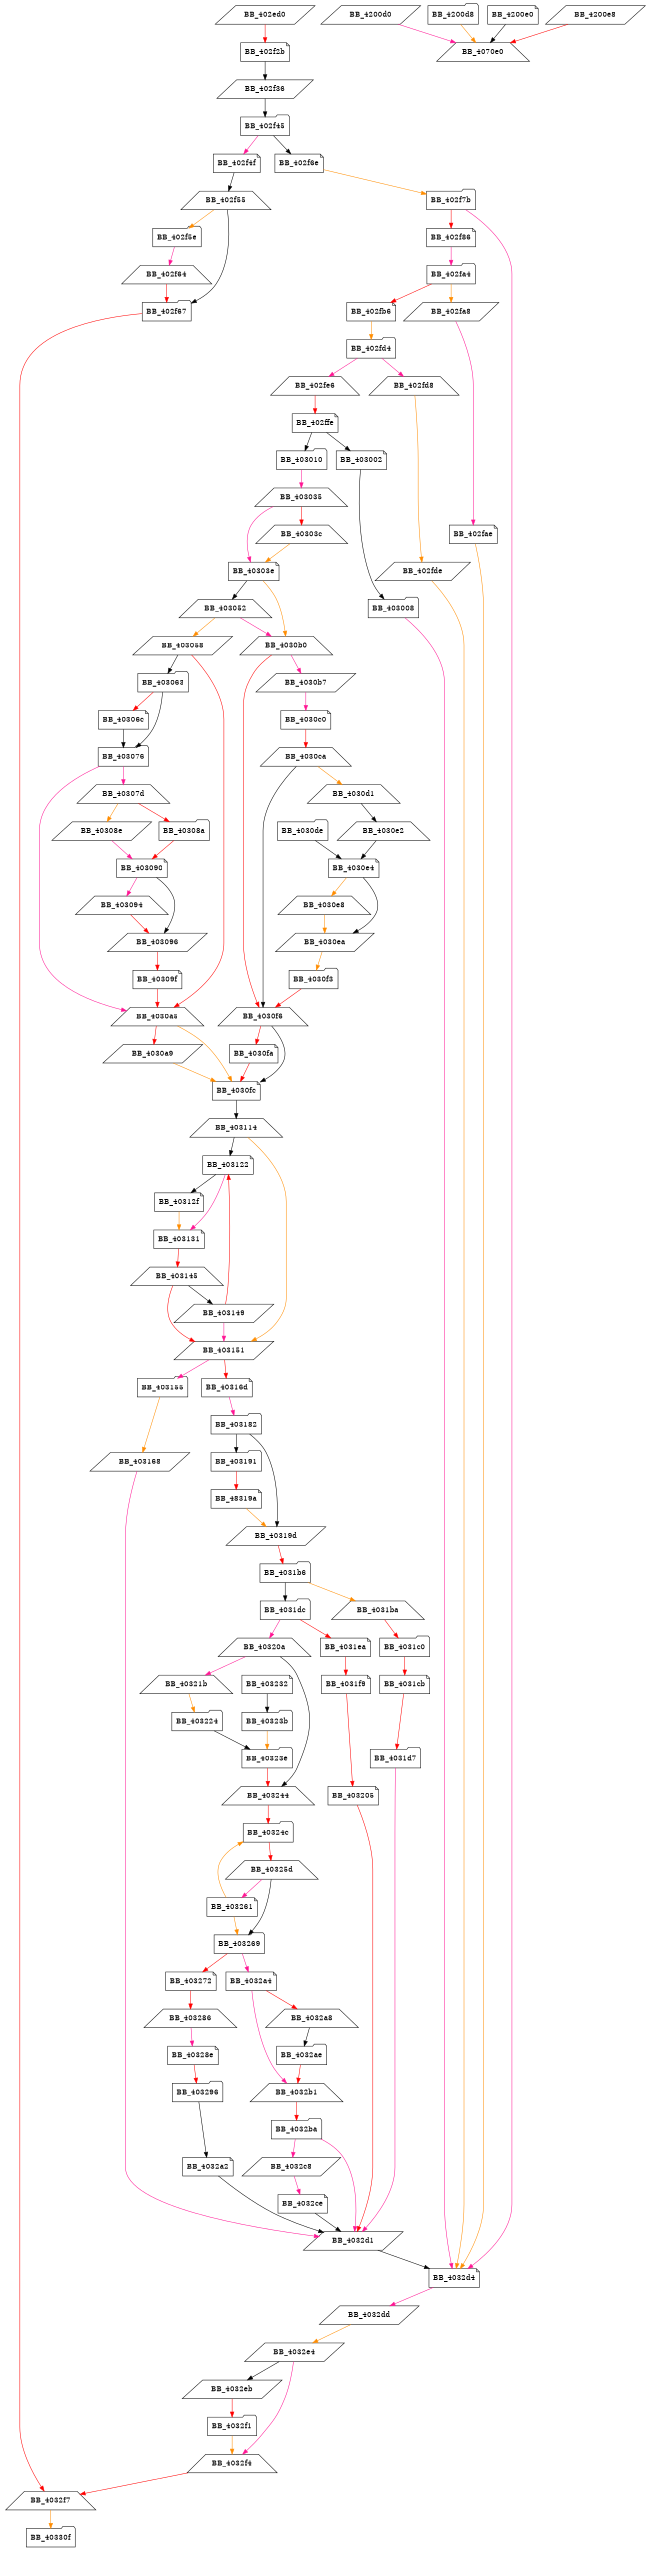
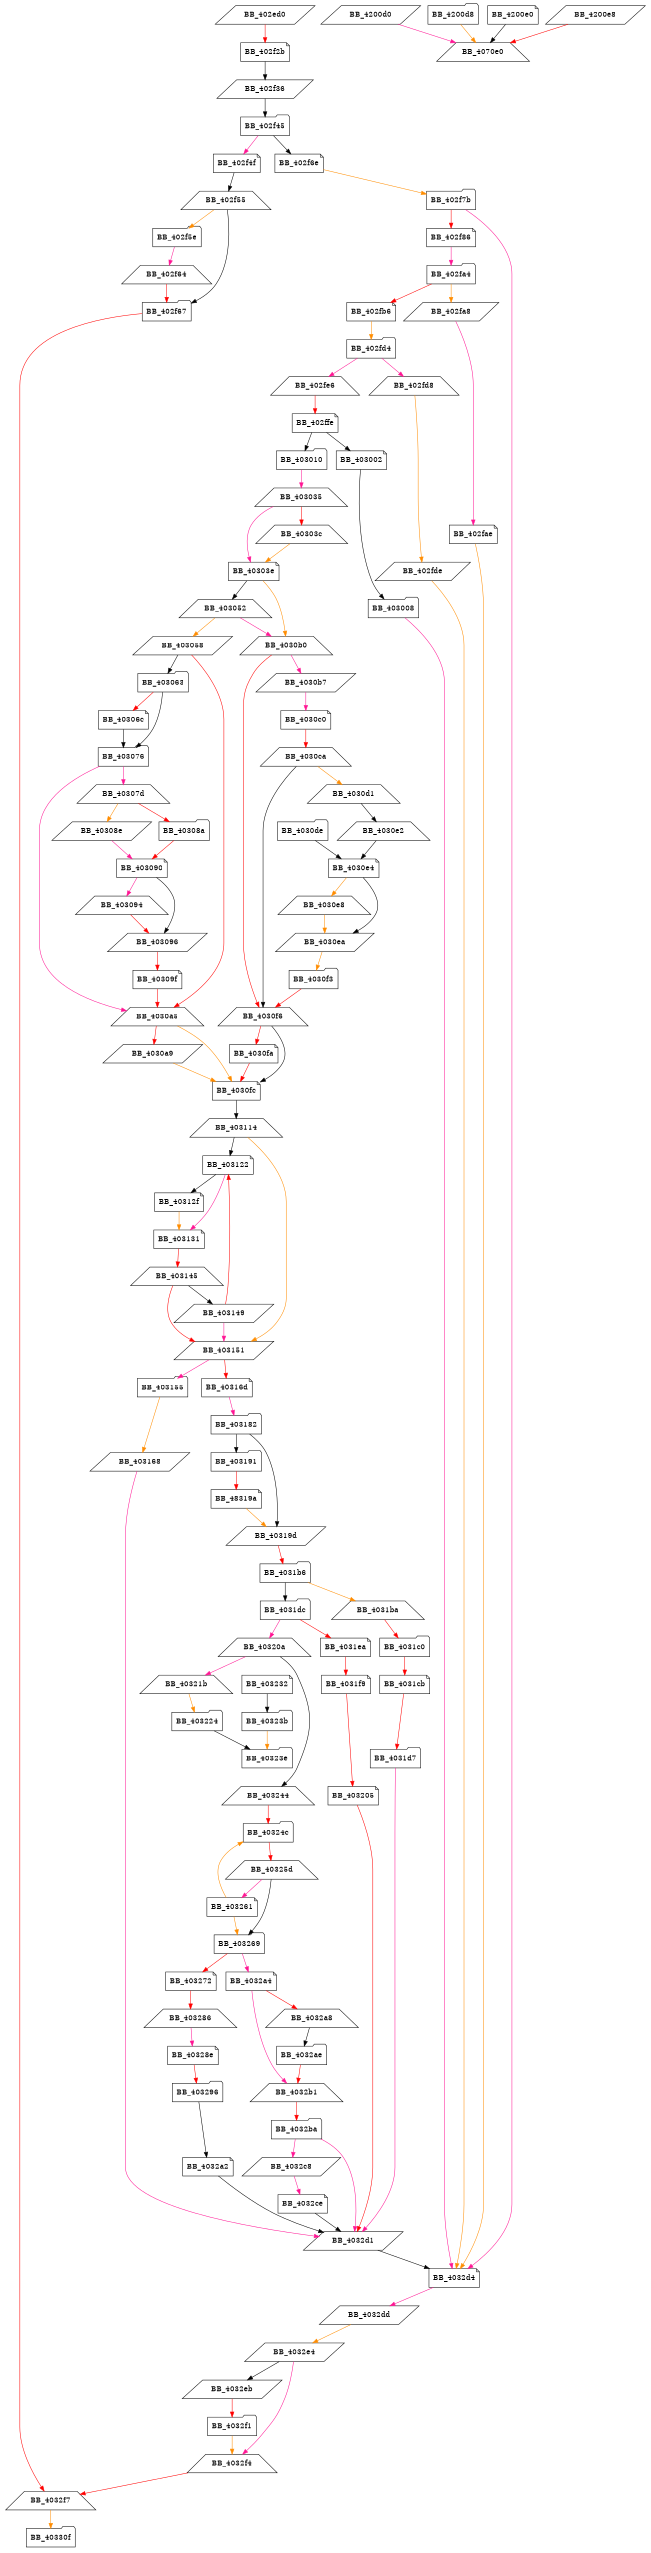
edge "BB_40323e" -> "BB_403244": removed
